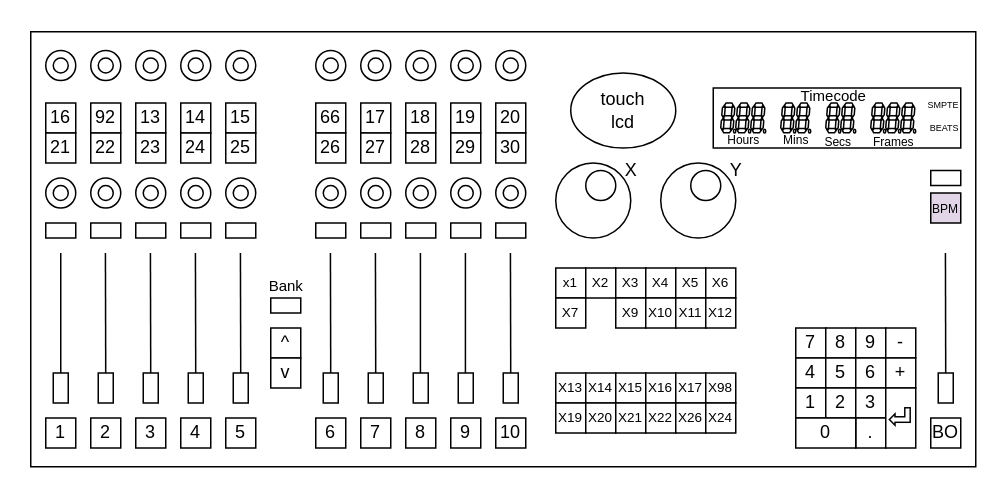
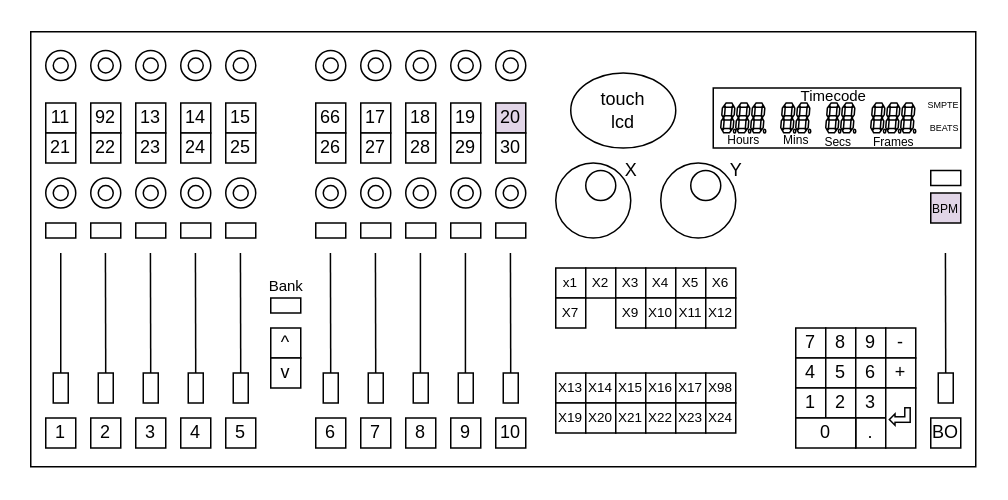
node "16": label "16" -> "11"
node "20": fillcolor #ffffff -> #e1d5e7
node "X26": label "X26" -> "X23"
